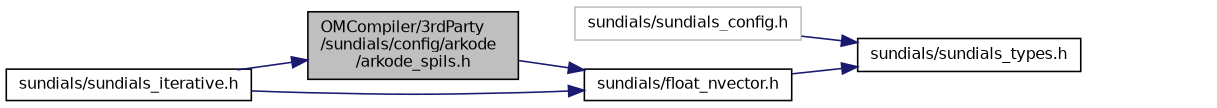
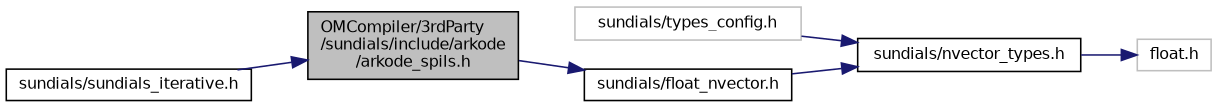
node "sundials/sundials_config.h": label "sundials/sundials_config.h" -> "sundials/types_config.h"
node "OMCompiler/3rdParty /sundials/config/arkode /arkode_spils.h": label "OMCompiler/3rdParty /sundials/config/arkode /arkode_spils.h" -> "OMCompiler/3rdParty /sundials/include/arkode /arkode_spils.h"
node "sundials/sundials_types.h": label "sundials/sundials_types.h" -> "sundials/nvector_types.h"
node "float.h": added
edge "sundials/sundials_iterative.h" -> "sundials/float_nvector.h": removed
